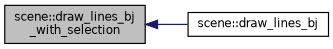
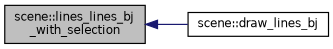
node "scene::draw_lines_bj _with_selection": label "scene::draw_lines_bj _with_selection" -> "scene::lines_lines_bj _with_selection"
